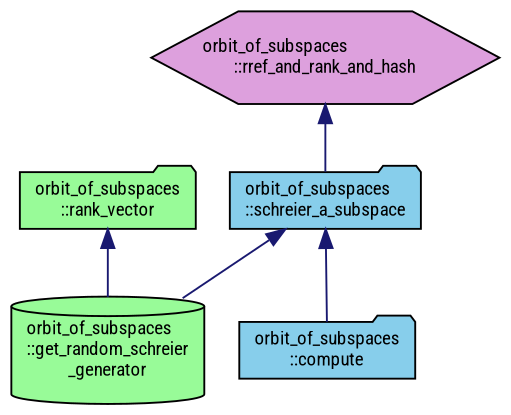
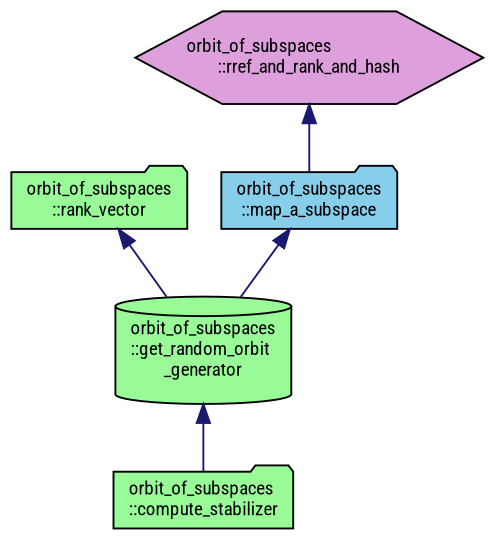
node "orbit_of_subspaces ::schreier_a_subspace": label "orbit_of_subspaces ::schreier_a_subspace" -> "orbit_of_subspaces ::map_a_subspace"
node "orbit_of_subspaces ::get_random_schreier _generator": label "orbit_of_subspaces ::get_random_schreier _generator" -> "orbit_of_subspaces ::get_random_orbit _generator"
node "orbit_of_subspaces ::compute": removed
node "orbit_of_subspaces ::compute_stabilizer": added
